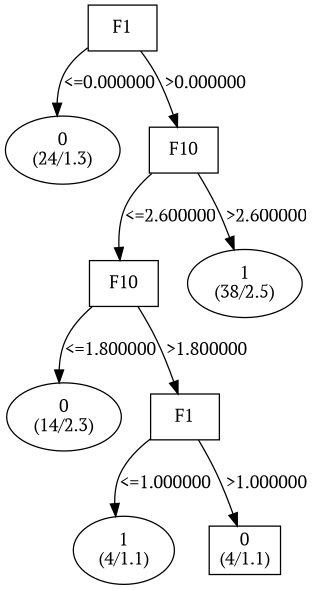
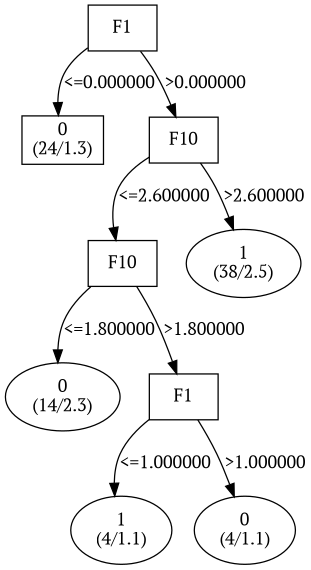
node "0 (24/1.3)": shape ellipse -> box
node "0 (4/1.1)": shape box -> ellipse
